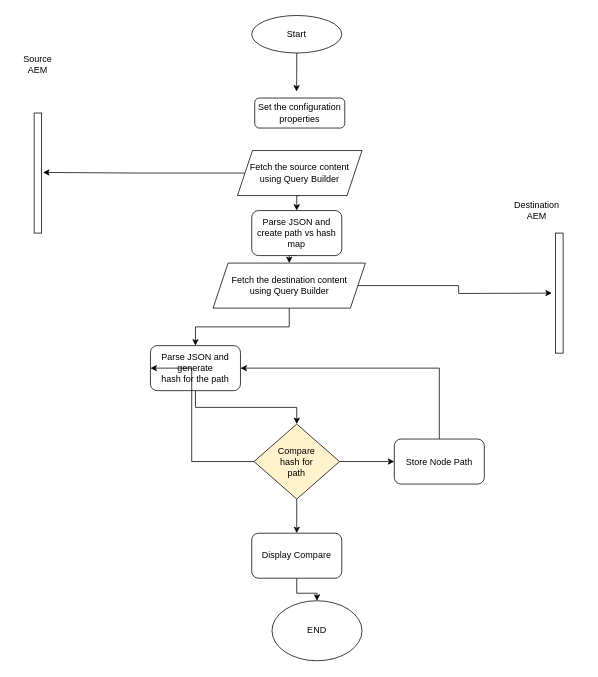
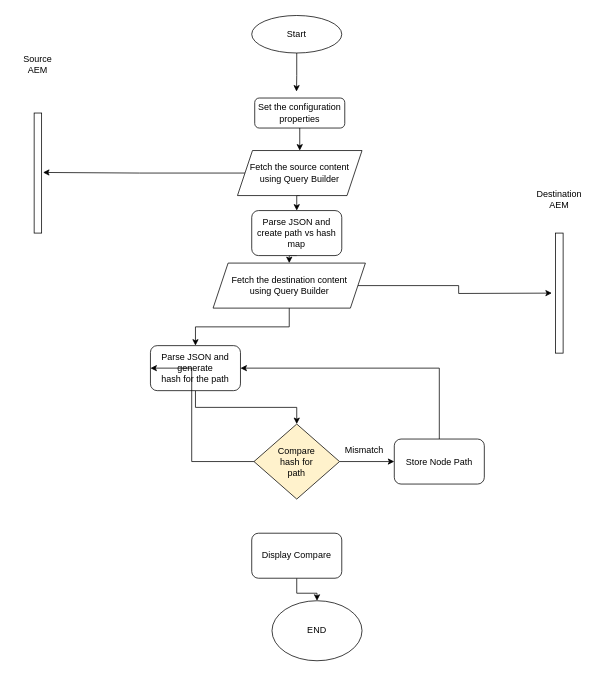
edge "Set the configuration properties" -> "Fetch the source content using Query Builder": added
node "Destination AEM": moved (537, 210) -> (559, 199)
node "Mismatch": added
edge "Compare hash for path" -> "Display Compare": removed
